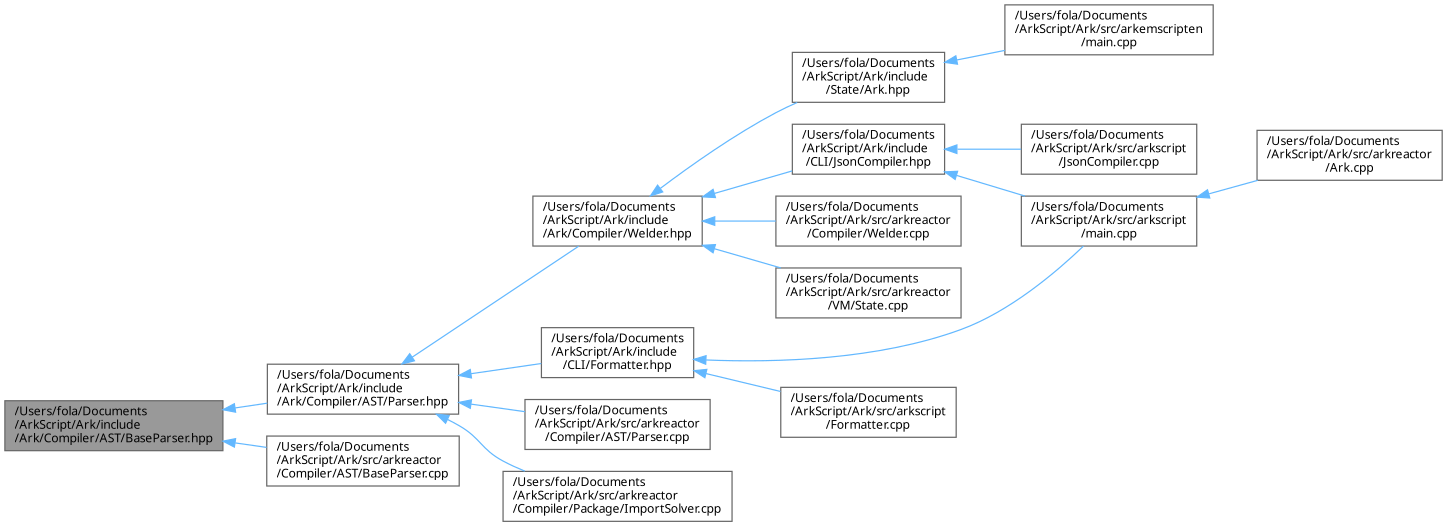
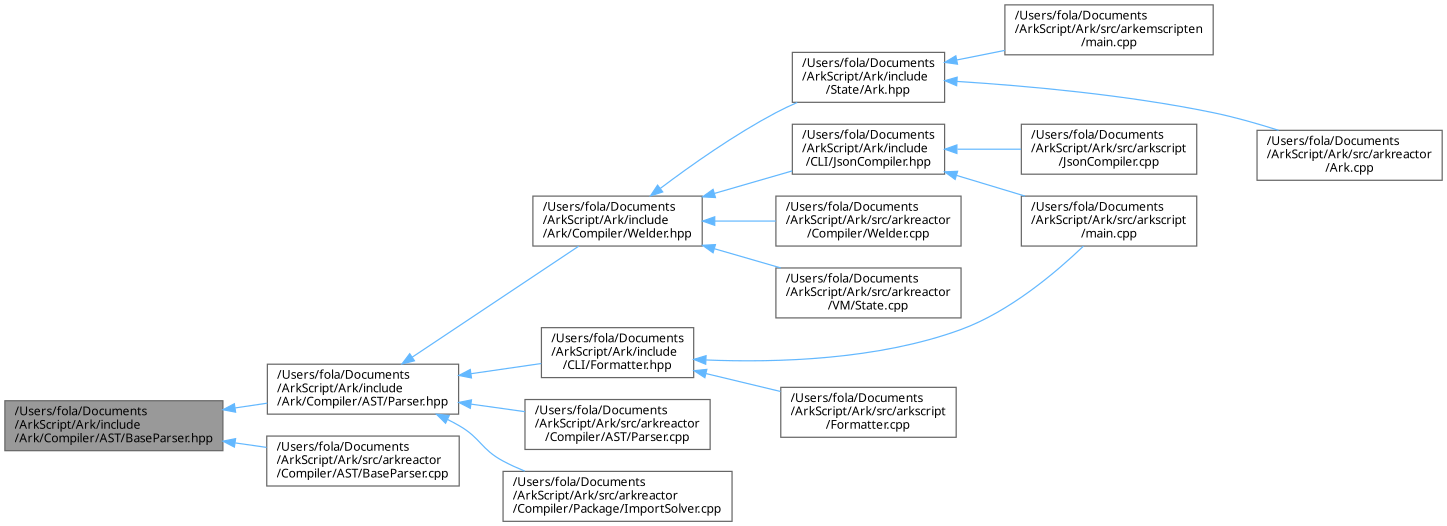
edge "/Users/fola/Documents /ArkScript/Ark/src/arkreactor /Ark.cpp" -> "/Users/fola/Documents /ArkScript/Ark/src/arkscript /main.cpp": now "/Users/fola/Documents /ArkScript/Ark/src/arkreactor /Ark.cpp" -> "/Users/fola/Documents /ArkScript/Ark/include /State/Ark.hpp"
